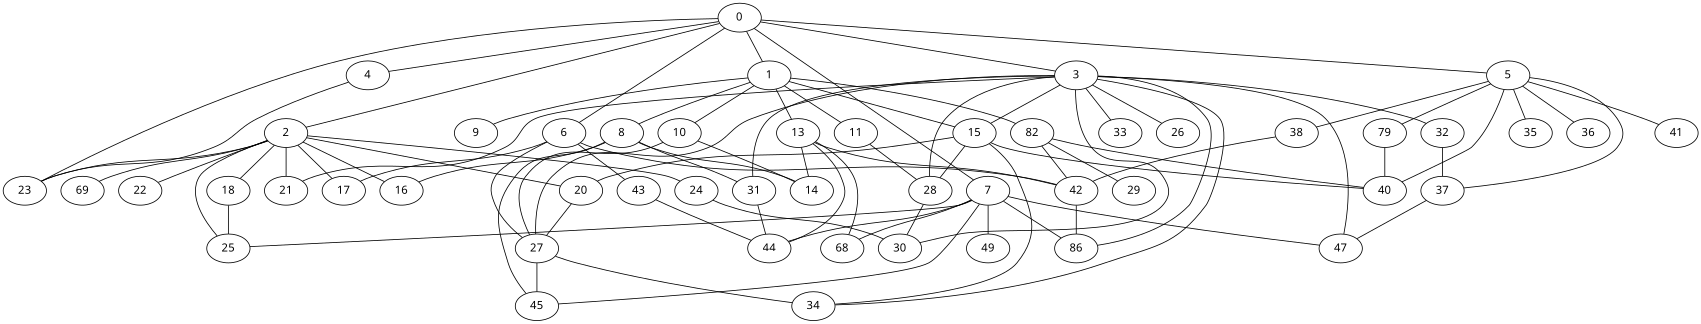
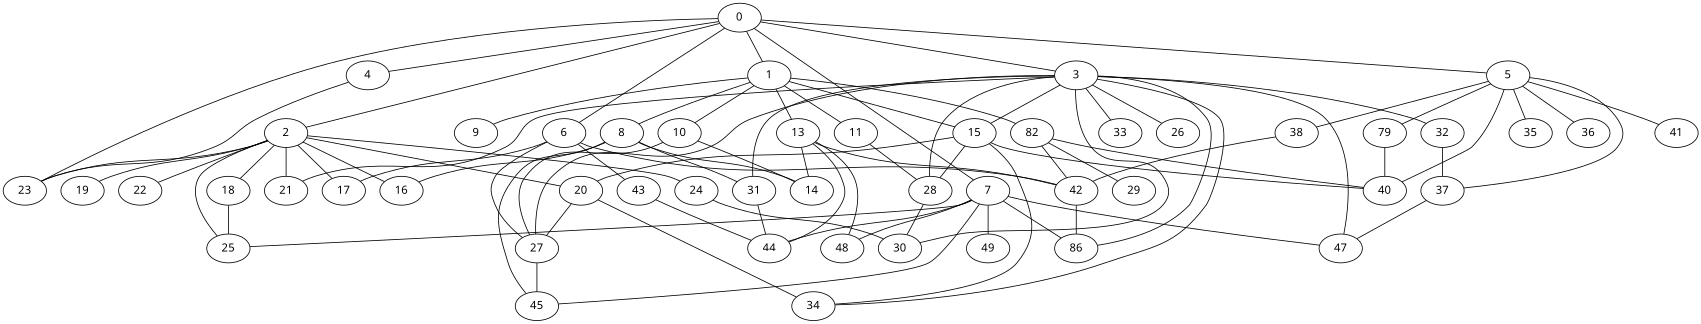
node "69": label "69" -> "19"
node "68": label "68" -> "48"
edge "27" -- "34": now "20" -- "34"
